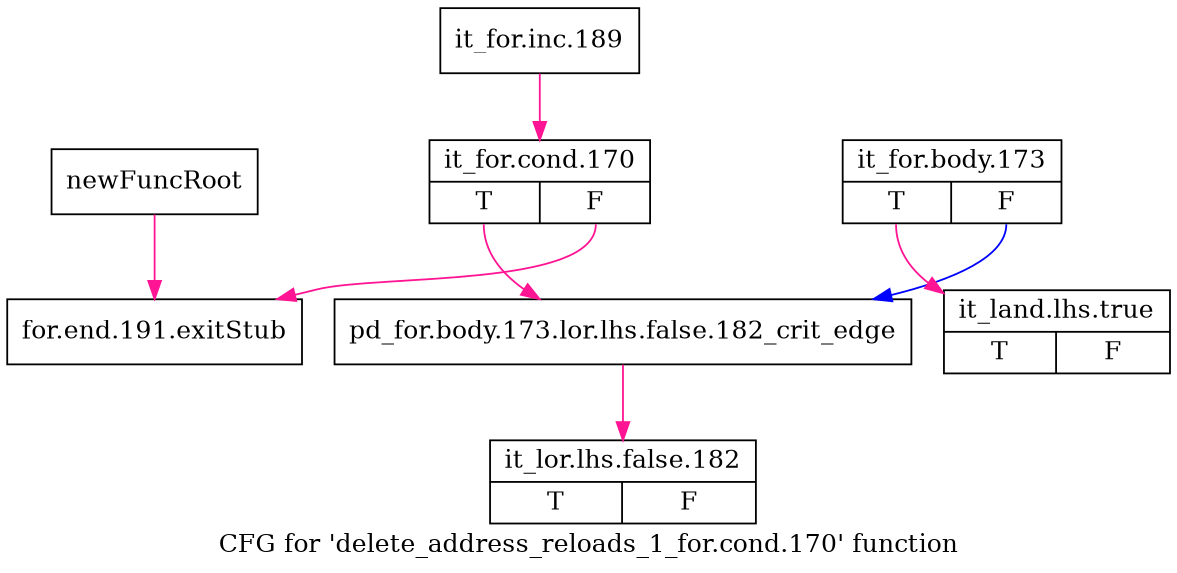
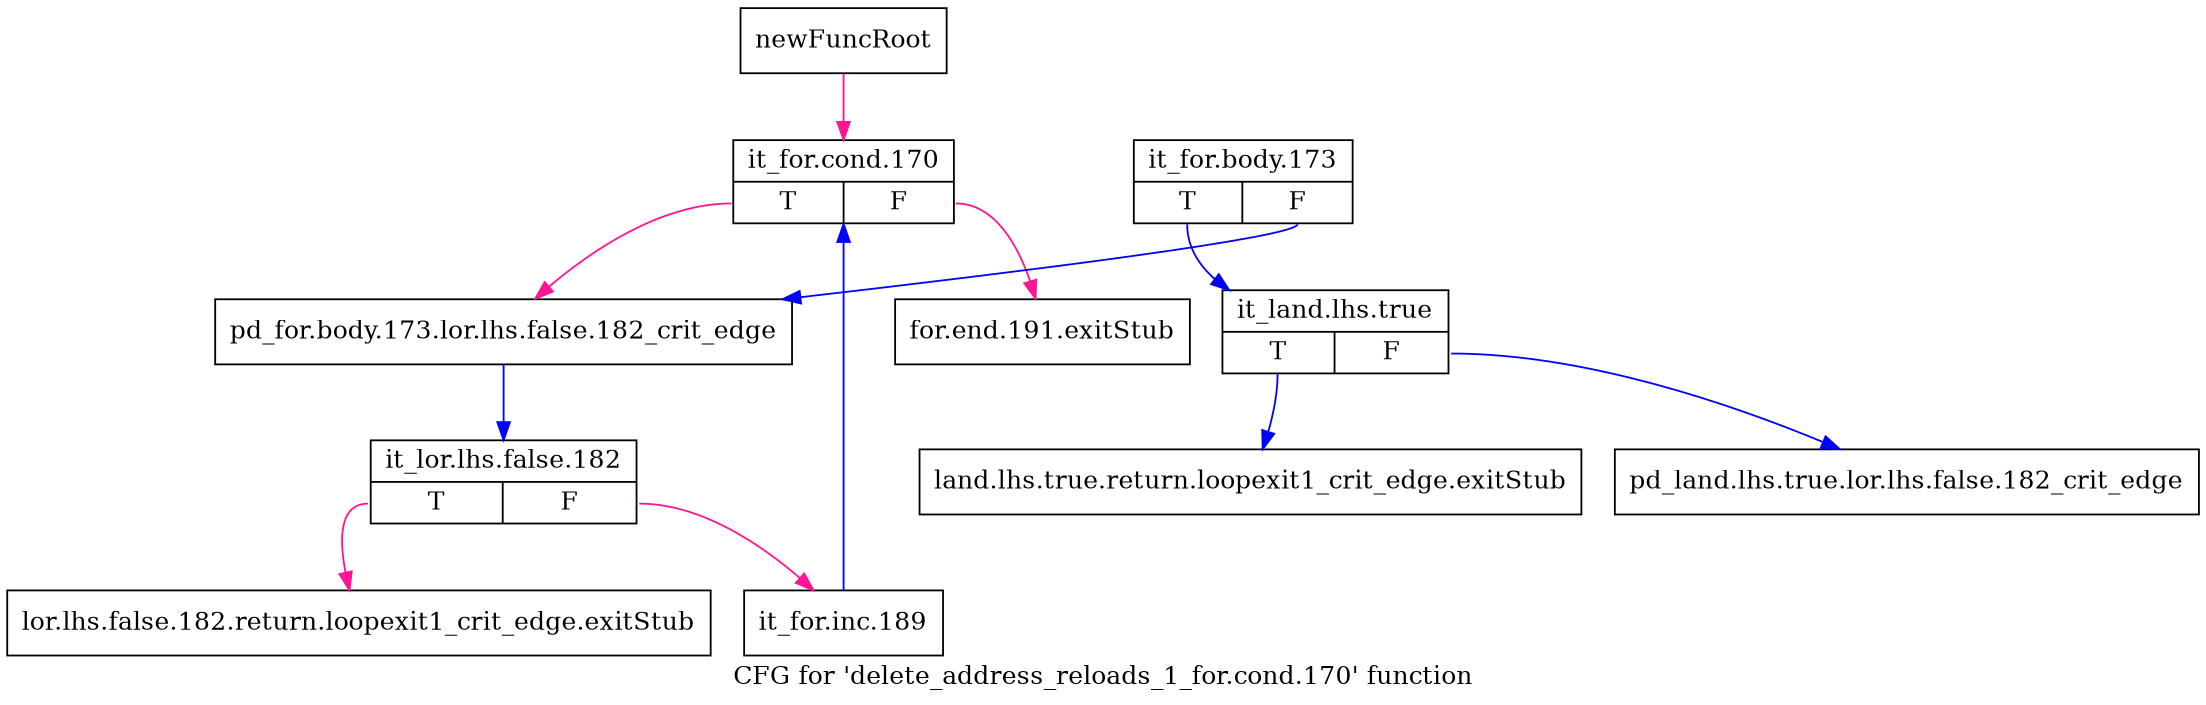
edge "it_for.inc.189" -> "it_for.cond.170": color deeppink -> blue
edge "newFuncRoot" -> "for.end.191.exitStub": now "newFuncRoot" -> "it_for.cond.170"
edge "it_for.body.173" -> "it_land.lhs.true": color deeppink -> blue
edge "pd_for.body.173.lor.lhs.false.182_crit_edge" -> "it_lor.lhs.false.182": color deeppink -> blue
node "land.lhs.true.return.loopexit1_crit_edge.exitStub": added
node "pd_land.lhs.true.lor.lhs.false.182_crit_edge": added
edge "it_lor.lhs.false.182" -> "it_for.inc.189": added
node "lor.lhs.false.182.return.loopexit1_crit_edge.exitStub": added
